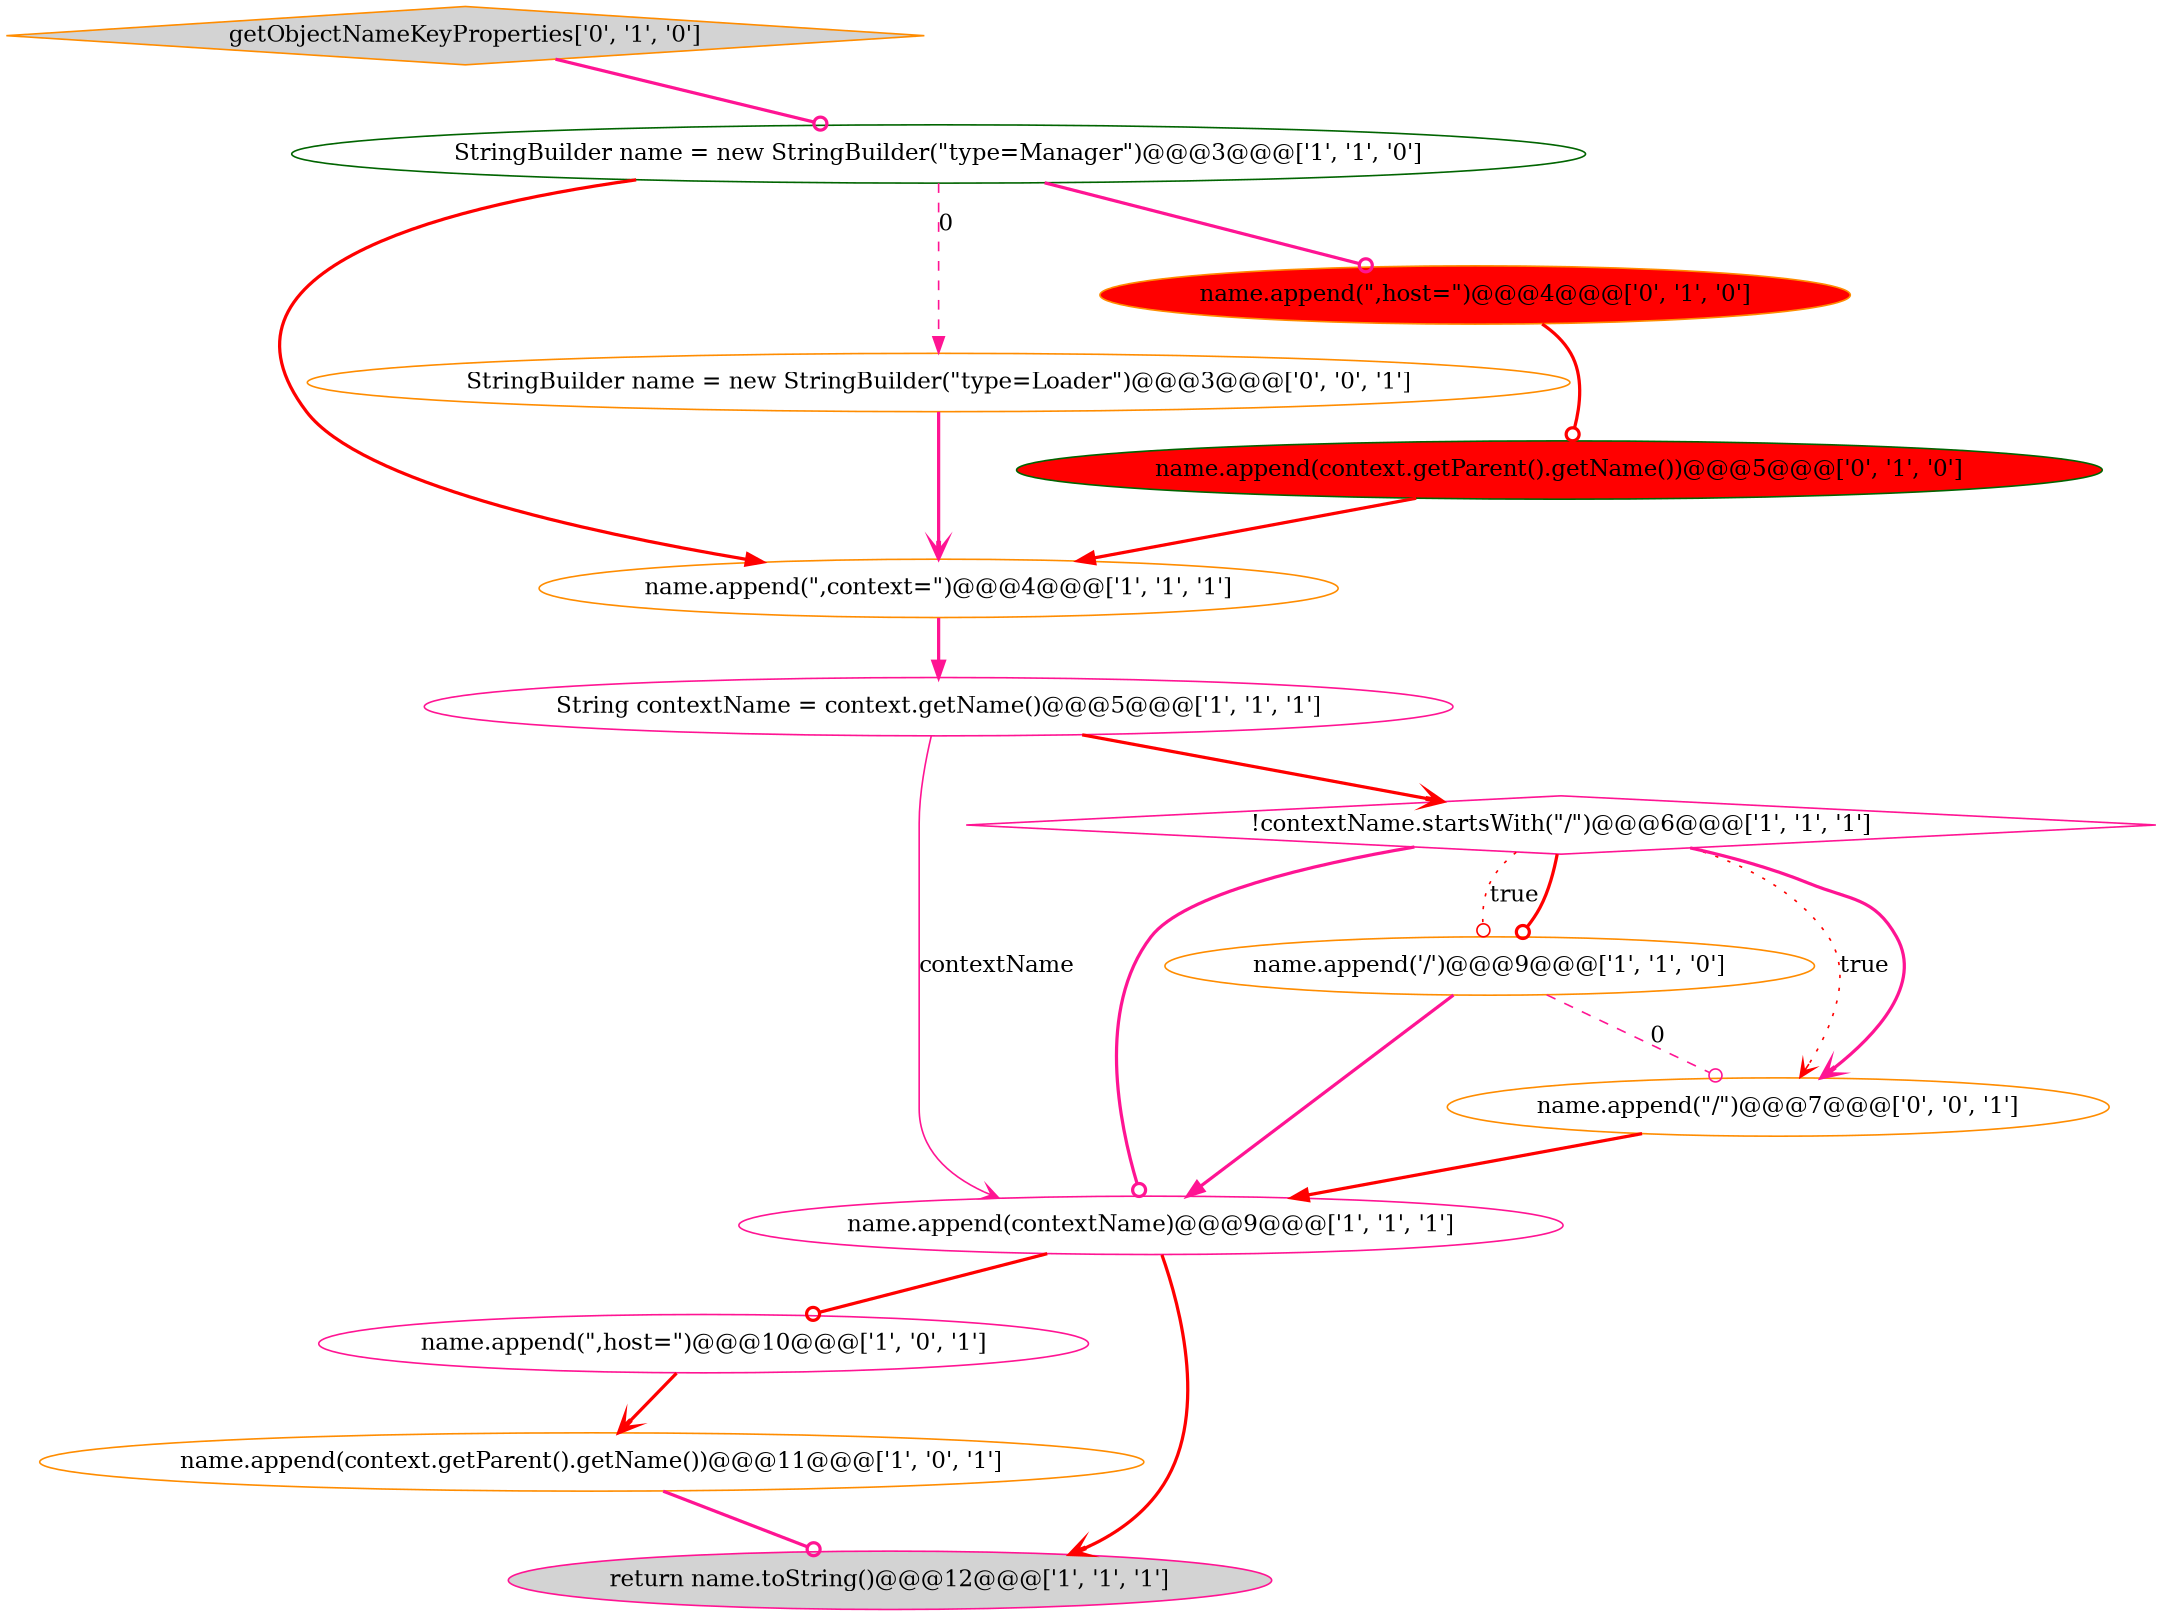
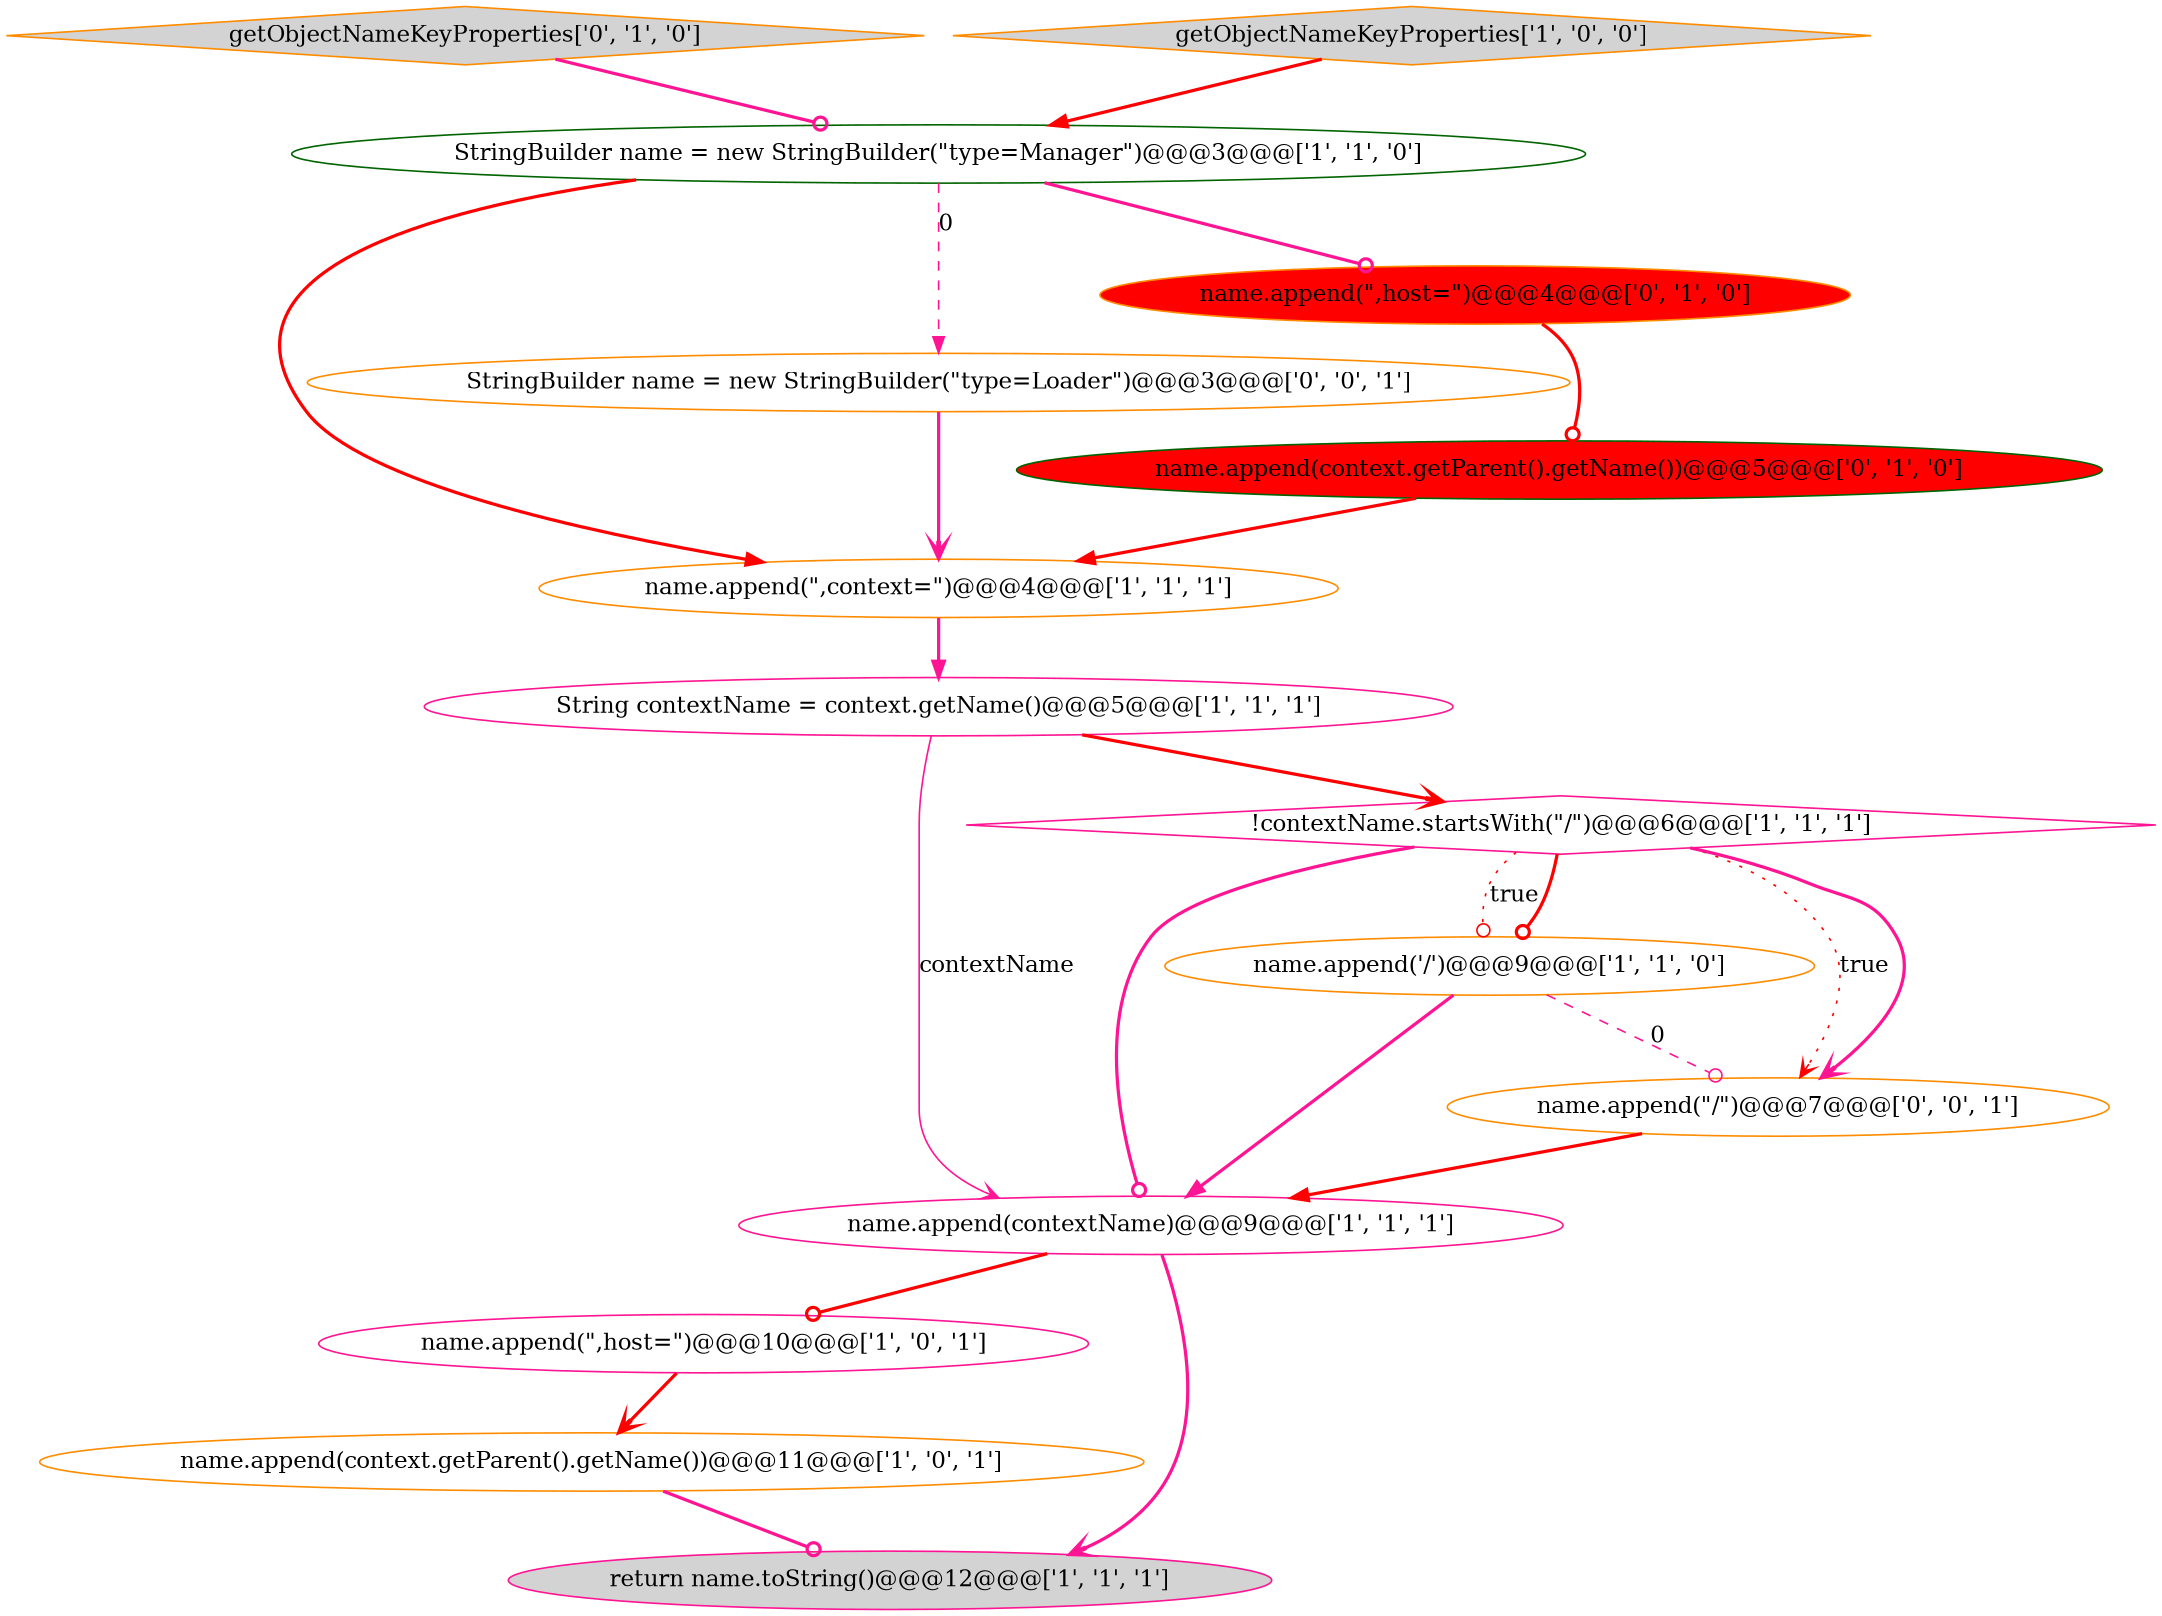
node "getObjectNameKeyProperties['1', '0', '0']": added
edge "name.append(contextName)@@@9@@@['1', '1', '1']" -> "return name.toString()@@@12@@@['1', '1', '1']": color red -> deeppink
